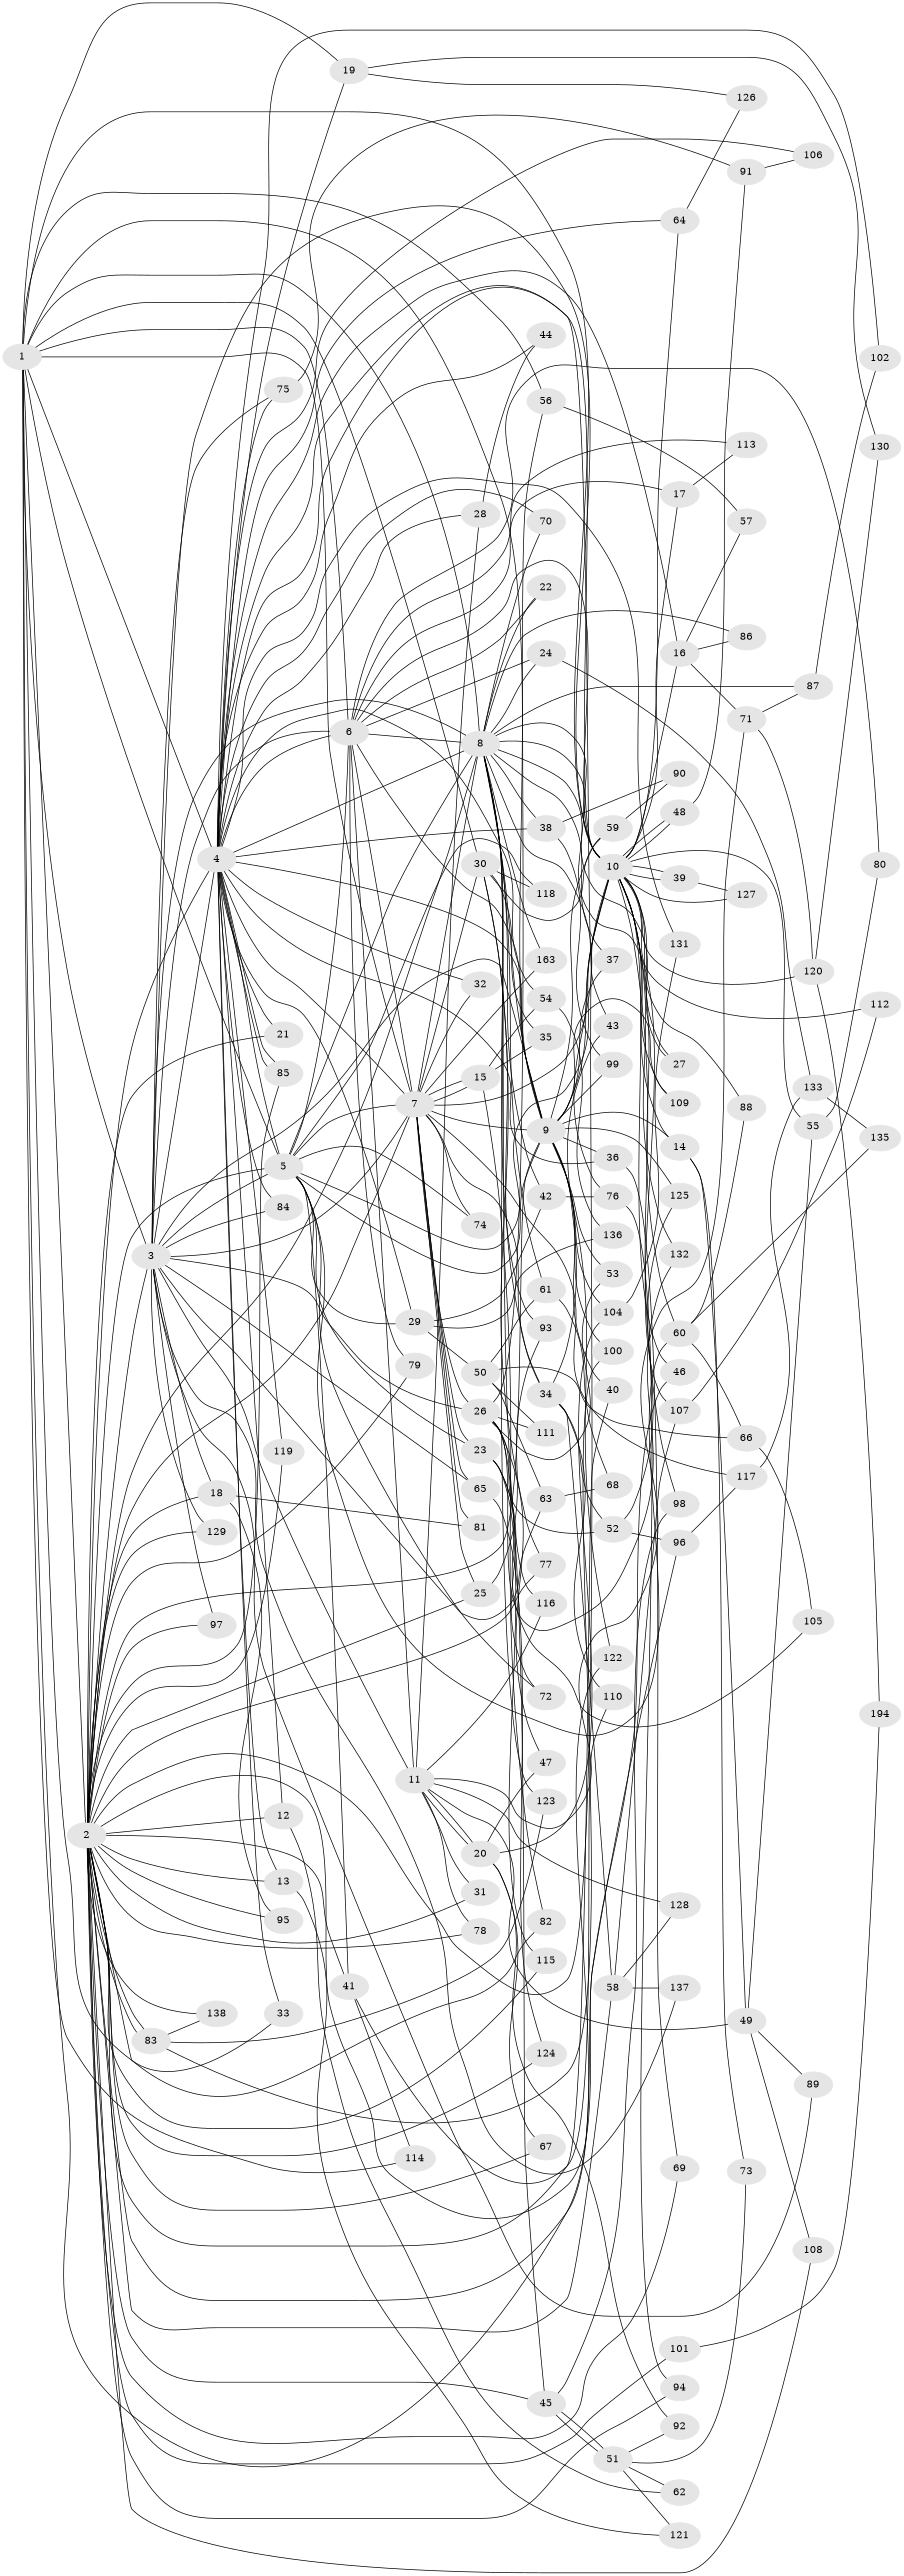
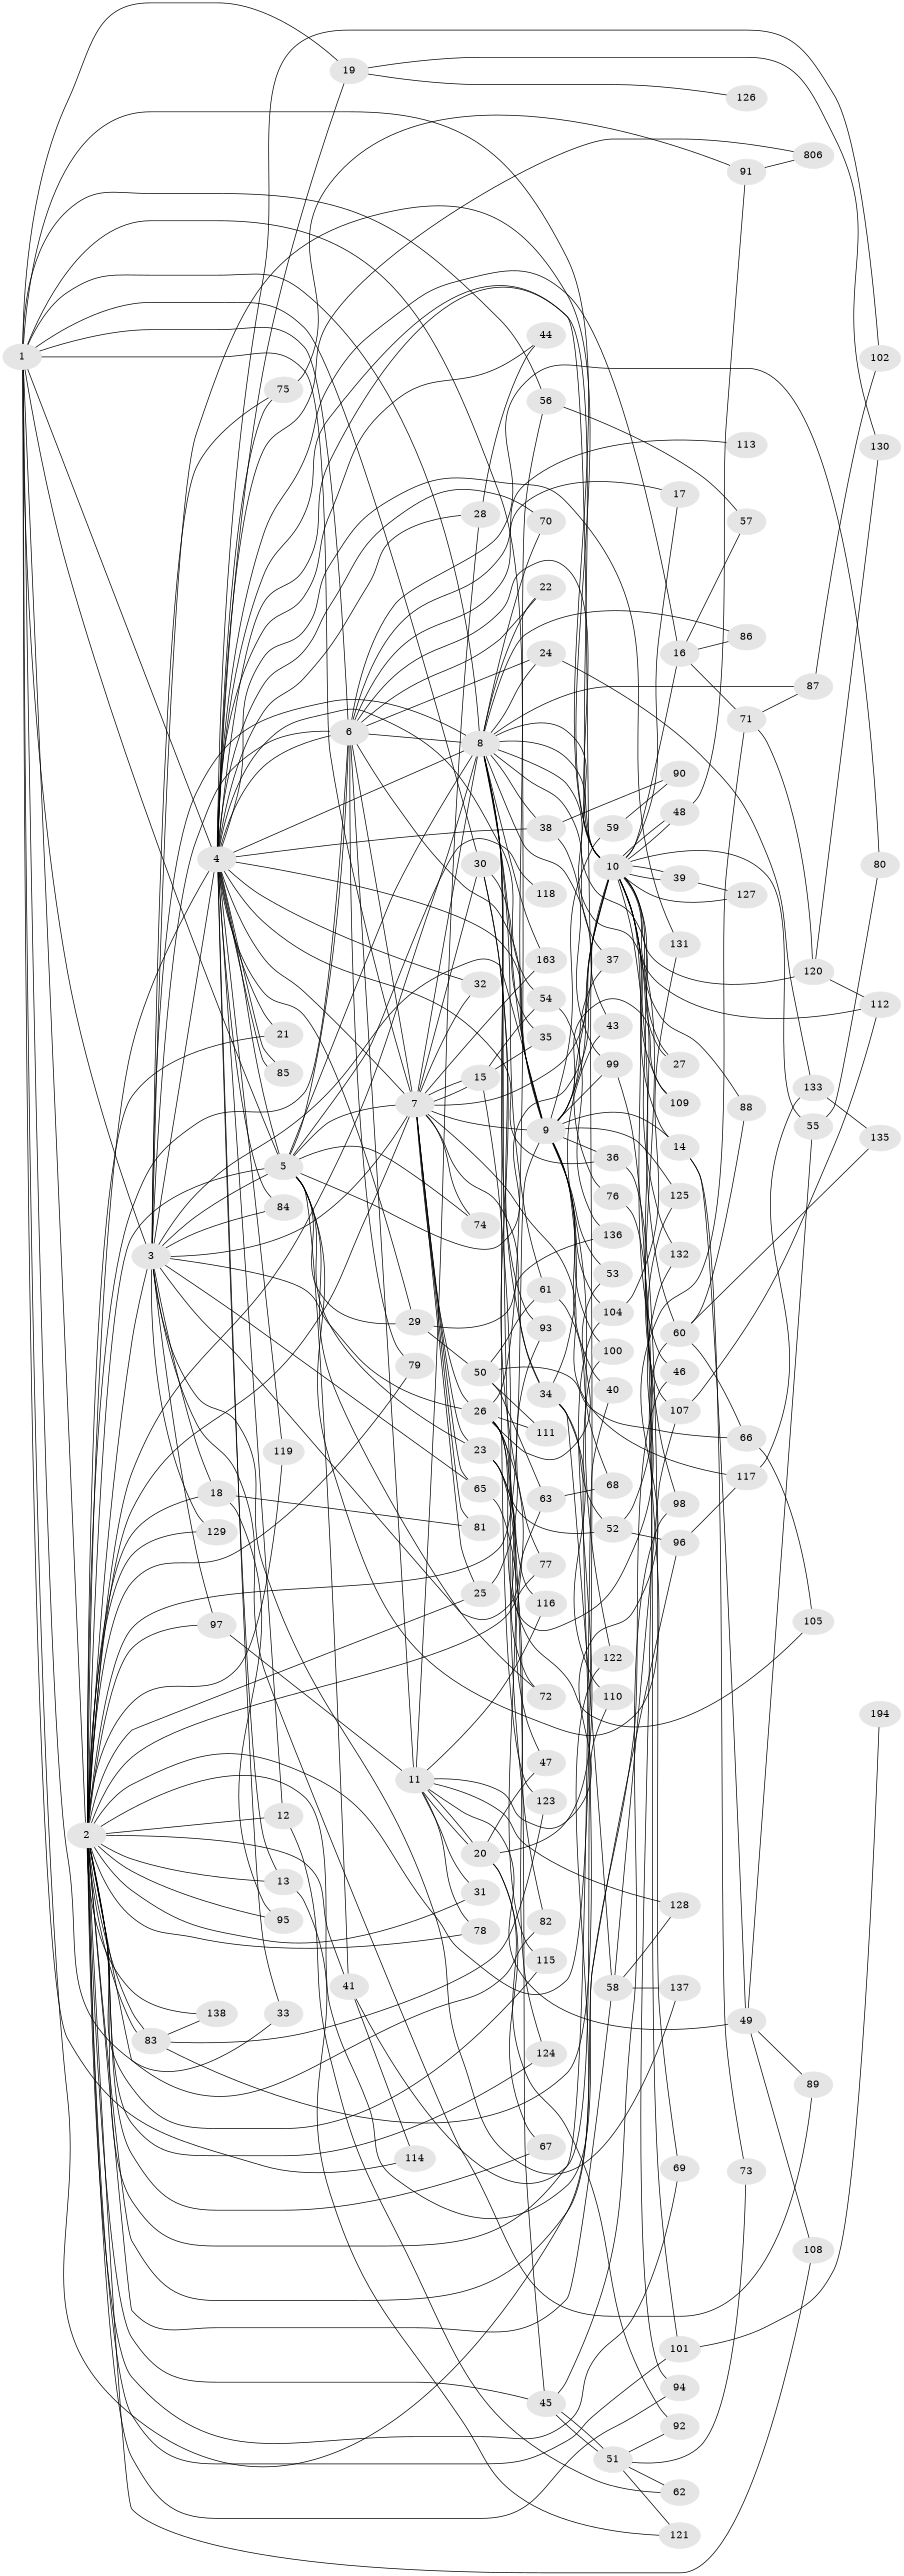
node "106": label "106" -> "806"
node "64": removed
edge "113" -- "17": removed
edge "30" -- "118": removed
edge "59" -- "30": removed
node "42": removed
edge "9" -- "5": removed
edge "120" -- "194": now "120" -- "112"
edge "3" -- "11": now "97" -- "11"
edge "85" -- "2": now "6" -- "2"
edge "99" -- "101": added
